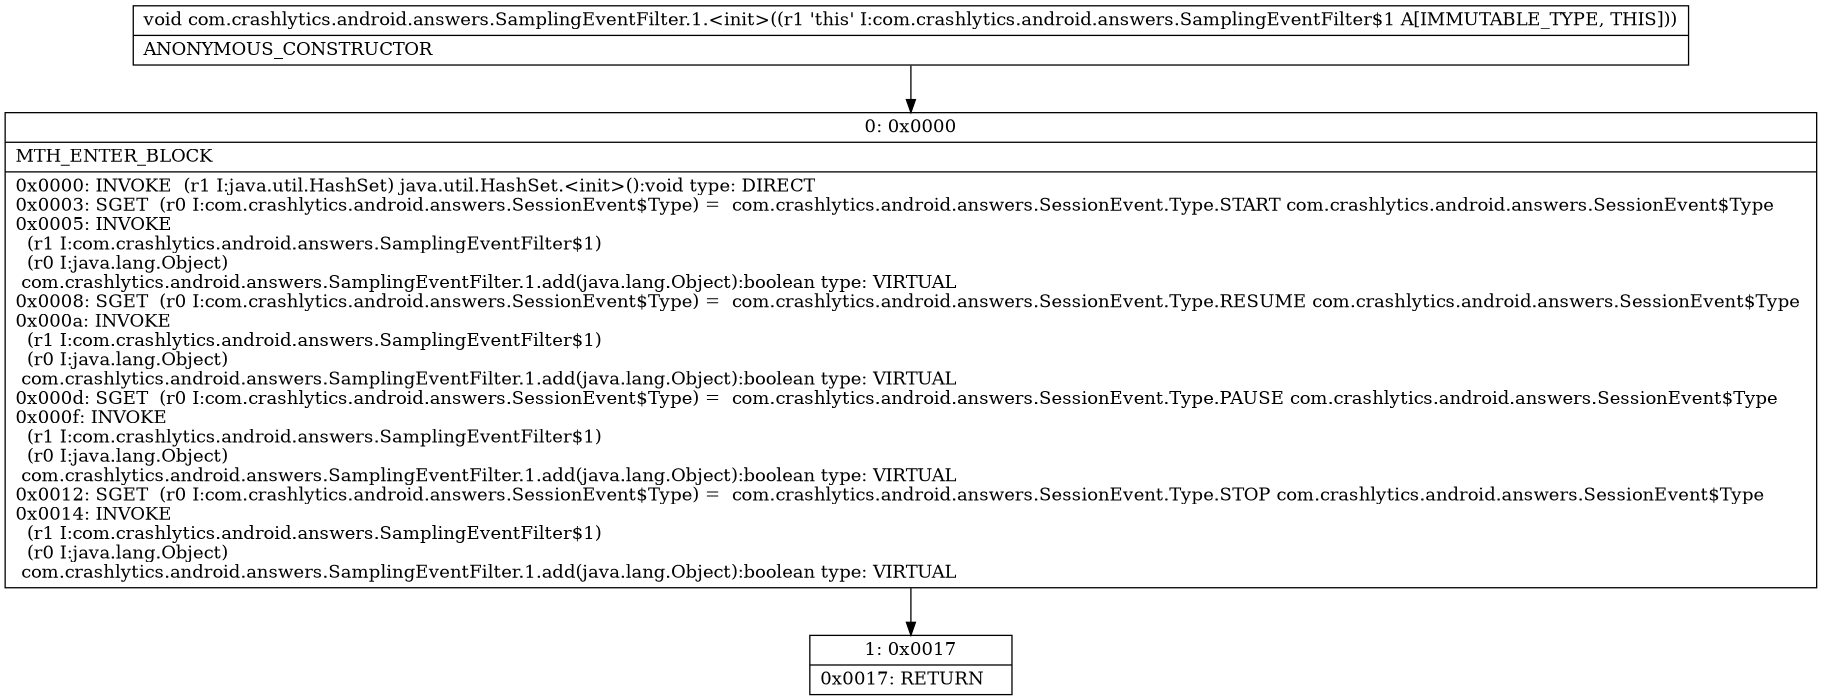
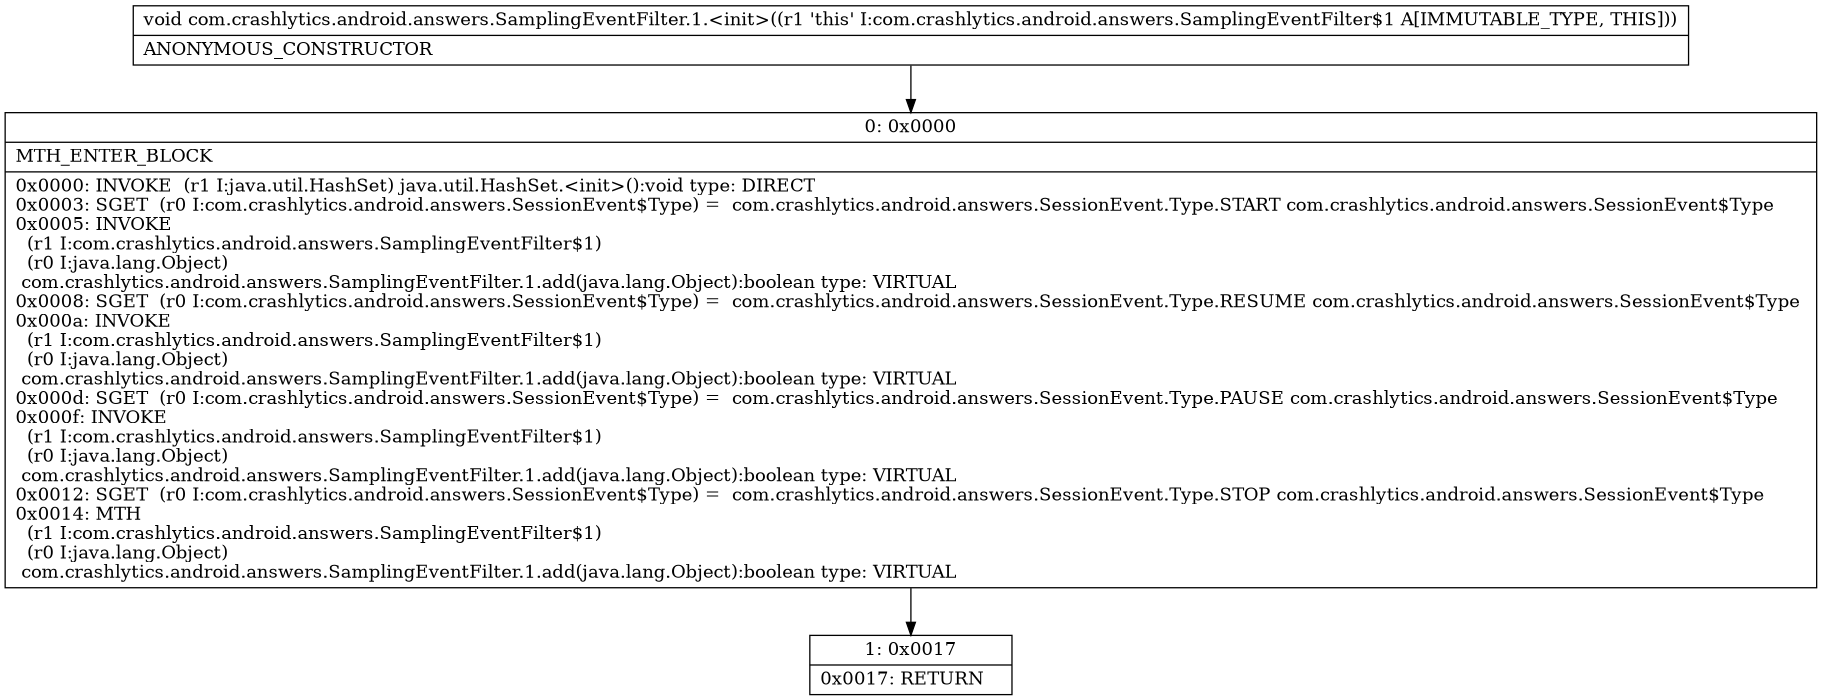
node "0: 0x0000": text "0x0014: INVOKE" -> "0x0014: MTH"
